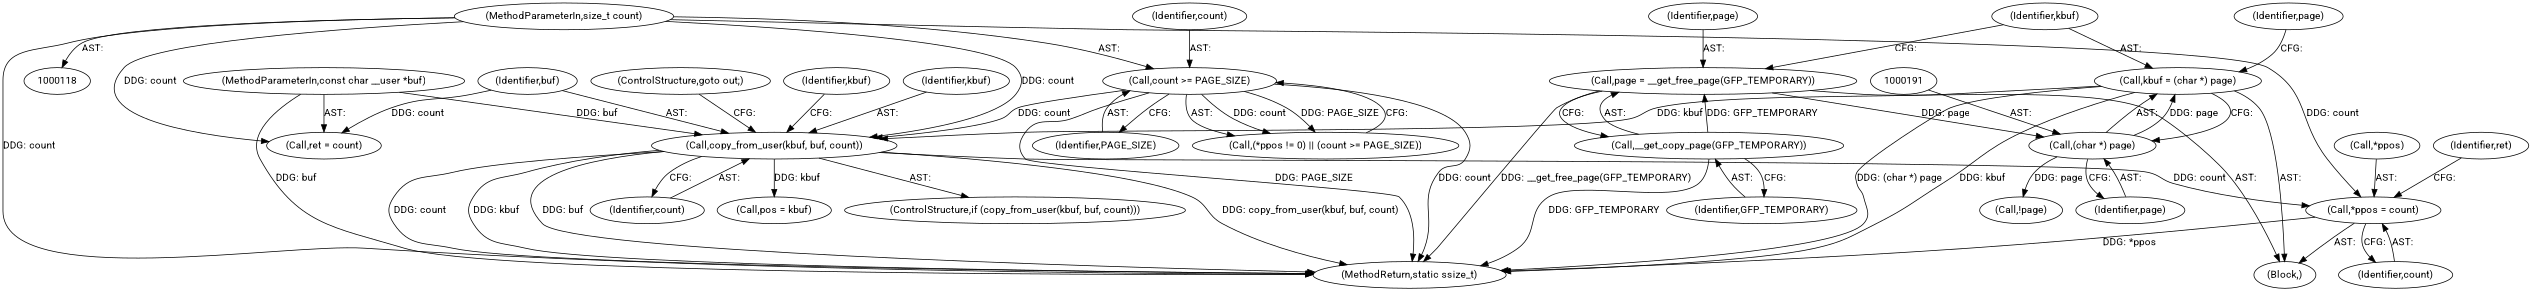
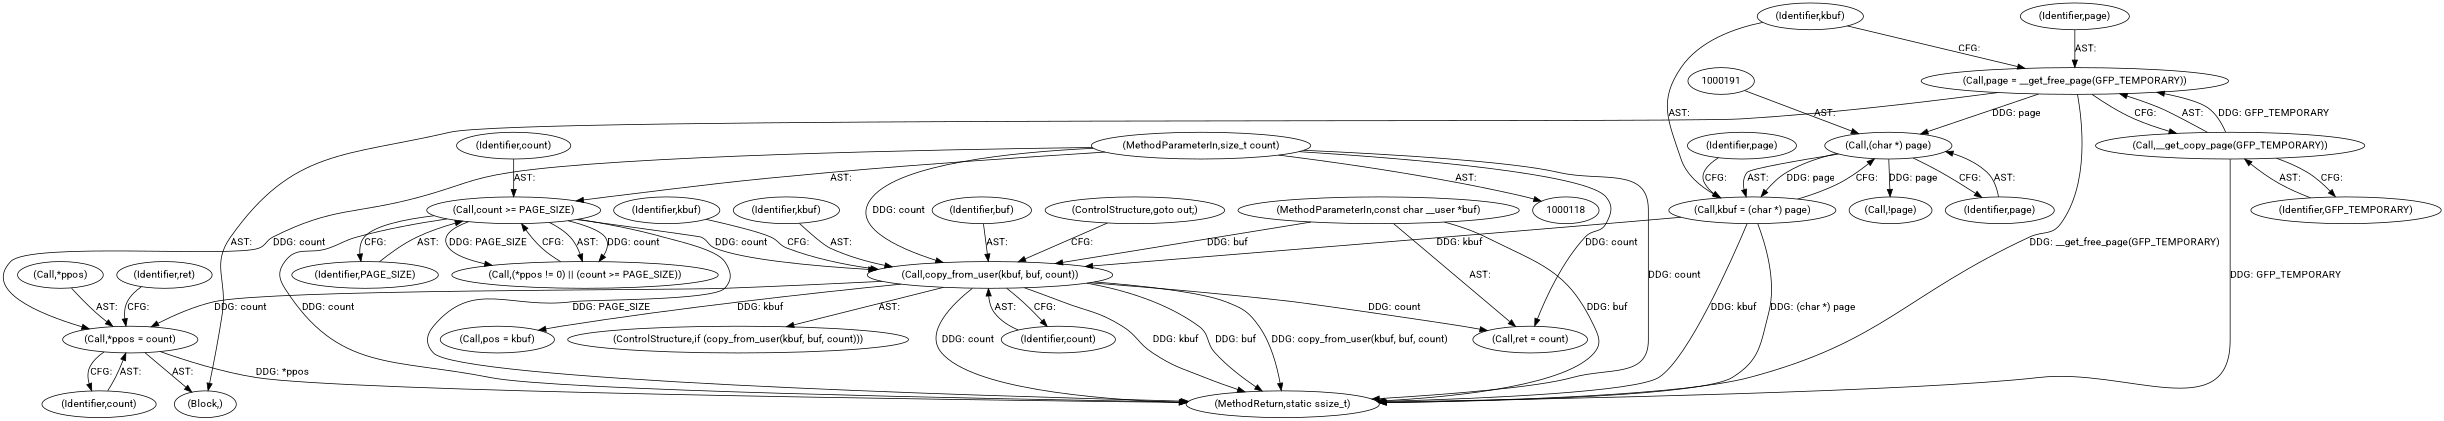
edge "(Identifier,buf)" -> "(Call,ret = count)": now "(Call,copy_from_user(kbuf, buf, count))" -> "(Call,ret = count)"
edge "(Call,kbuf = (char *) page)" -> "(Block,)": removed, label "AST:"
